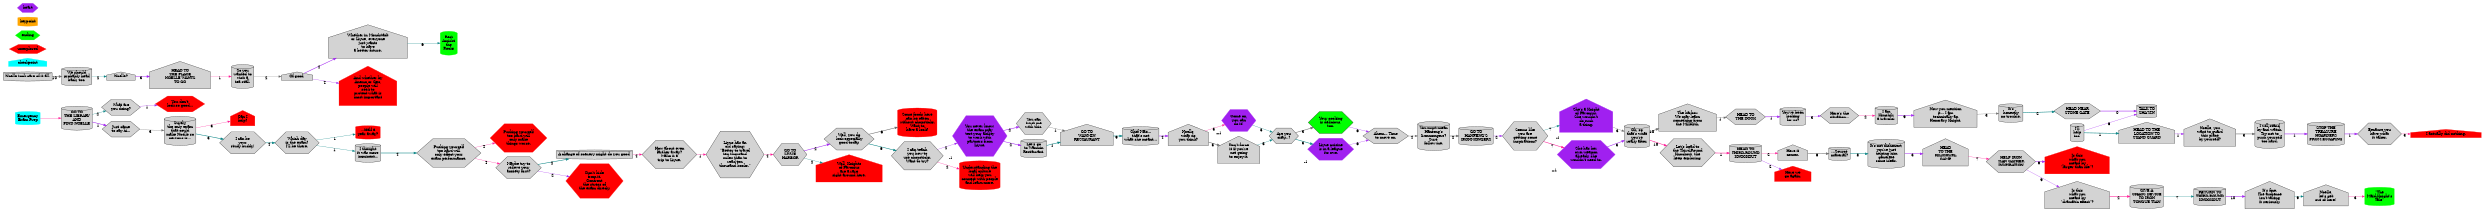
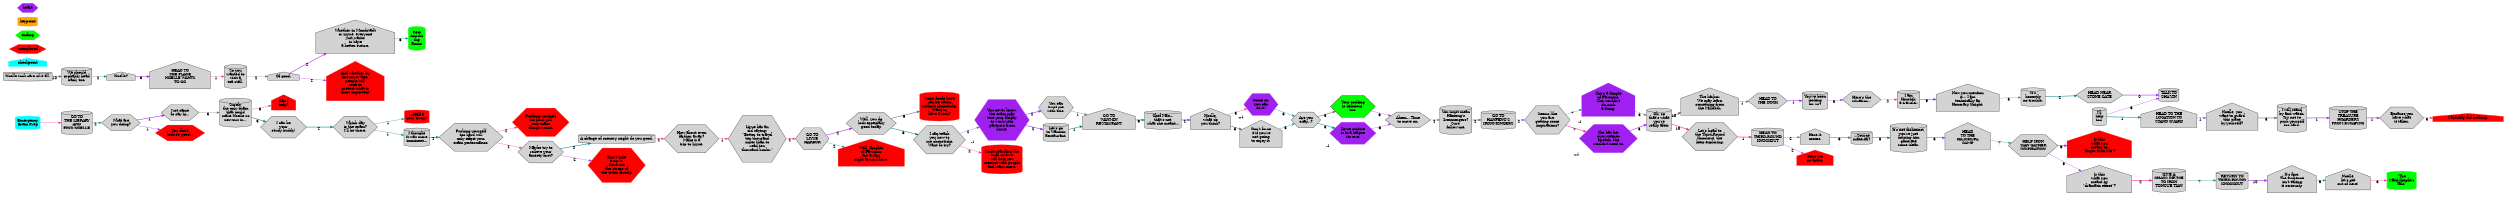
edge "GO TO THE LIBRARY AND FIND NOELLE" -> "Just came to say hi...": now "What are you doing?" -> "Just came to say hi..."
edge "HEAD TO THE HILICHURL CAMP" -> "HELP IRON TIAN GATHER INSPIRATION": color deeppink -> teal
